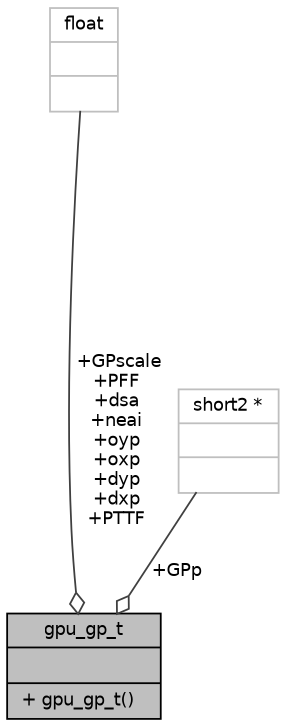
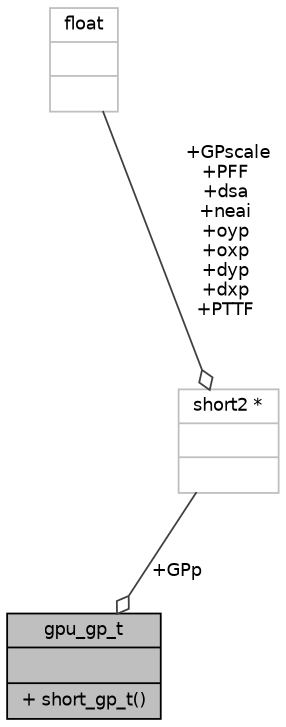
edge "float" -> "gpu_gp_t": now "float" -> "short2 *"
node "gpu_gp_t": text "+ gpu_gp_t()" -> "+ short_gp_t()"
